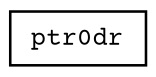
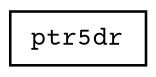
node "ptr0dr": label "ptr0dr" -> "ptr5dr"
